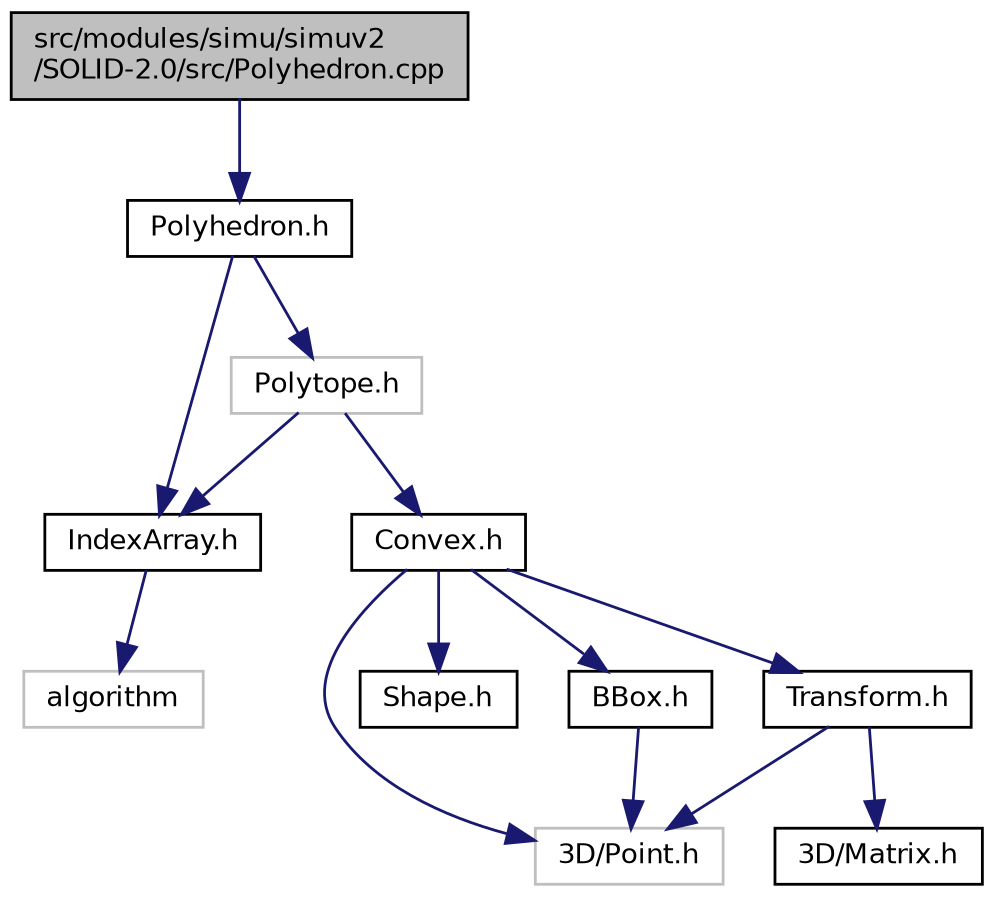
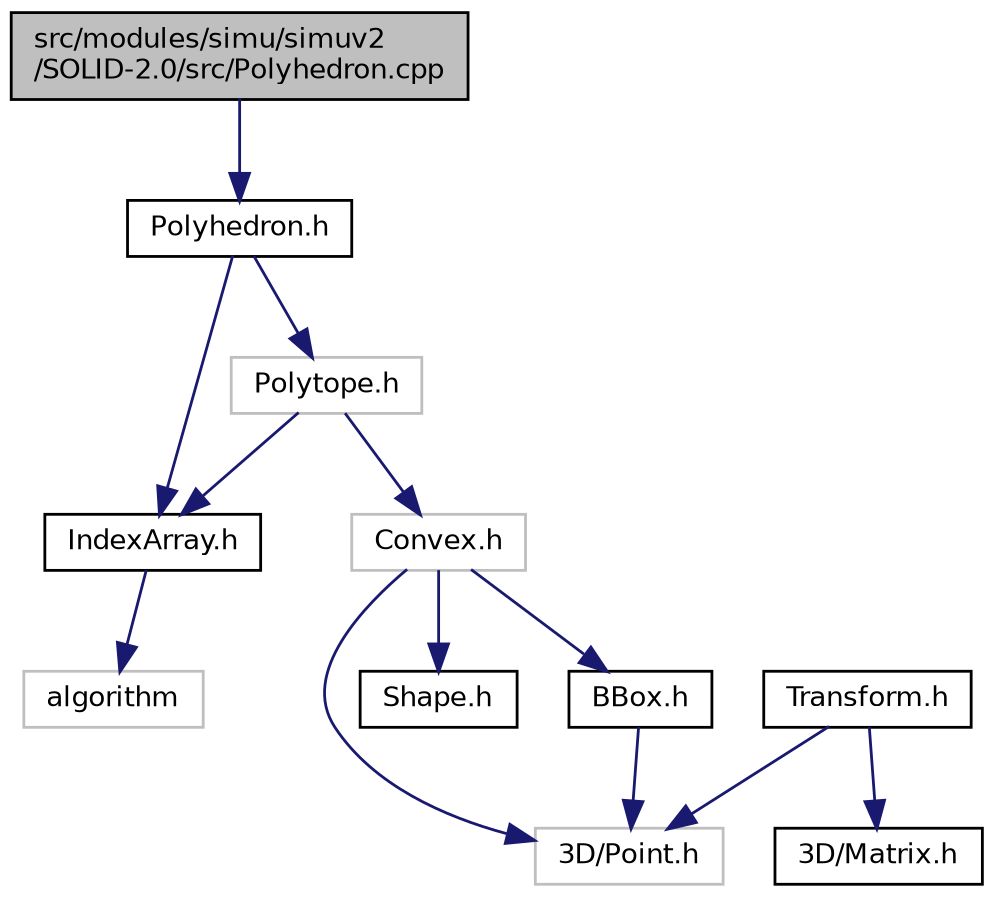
node "Convex.h": color black -> grey75
edge "Convex.h" -> "Transform.h": removed
